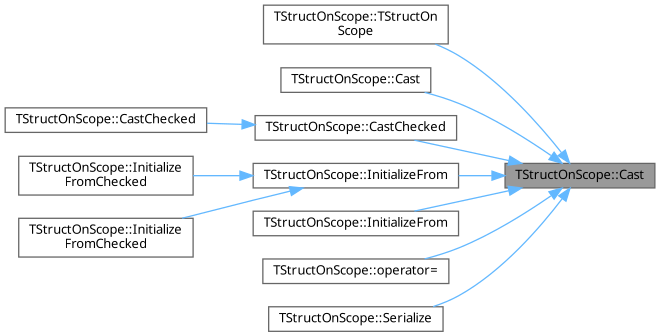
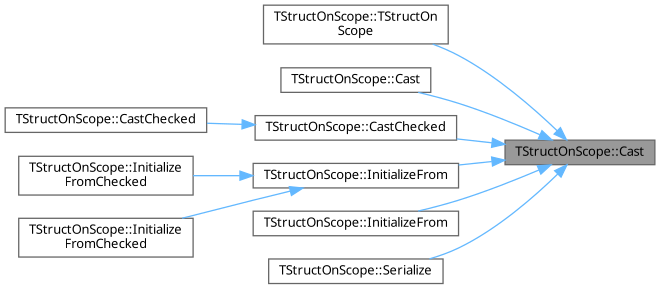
node "TStructOnScope::operator=": removed
